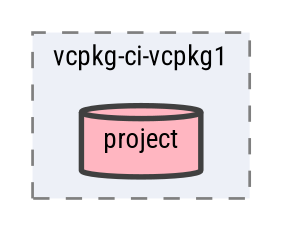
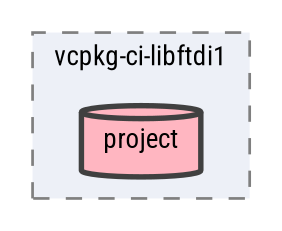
cluster "vcpkg-ci-vcpkg1": label "vcpkg-ci-vcpkg1" -> "vcpkg-ci-libftdi1"
